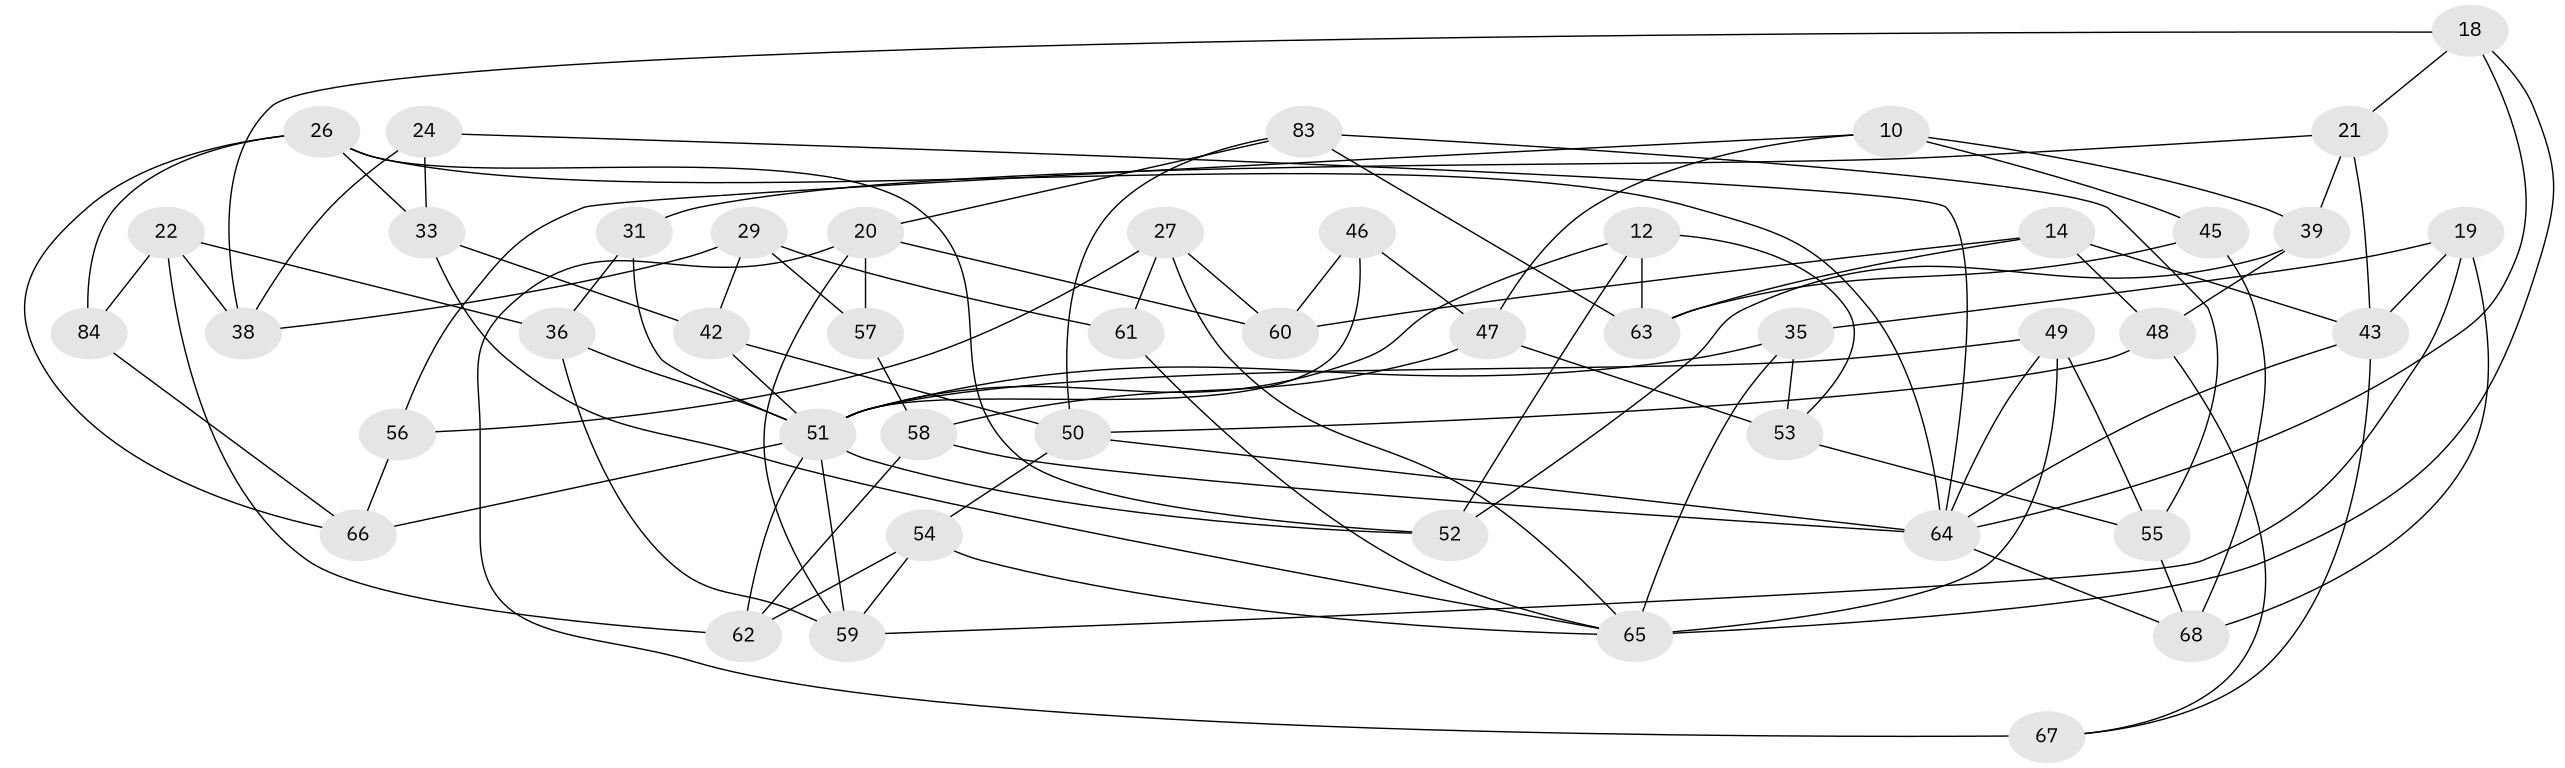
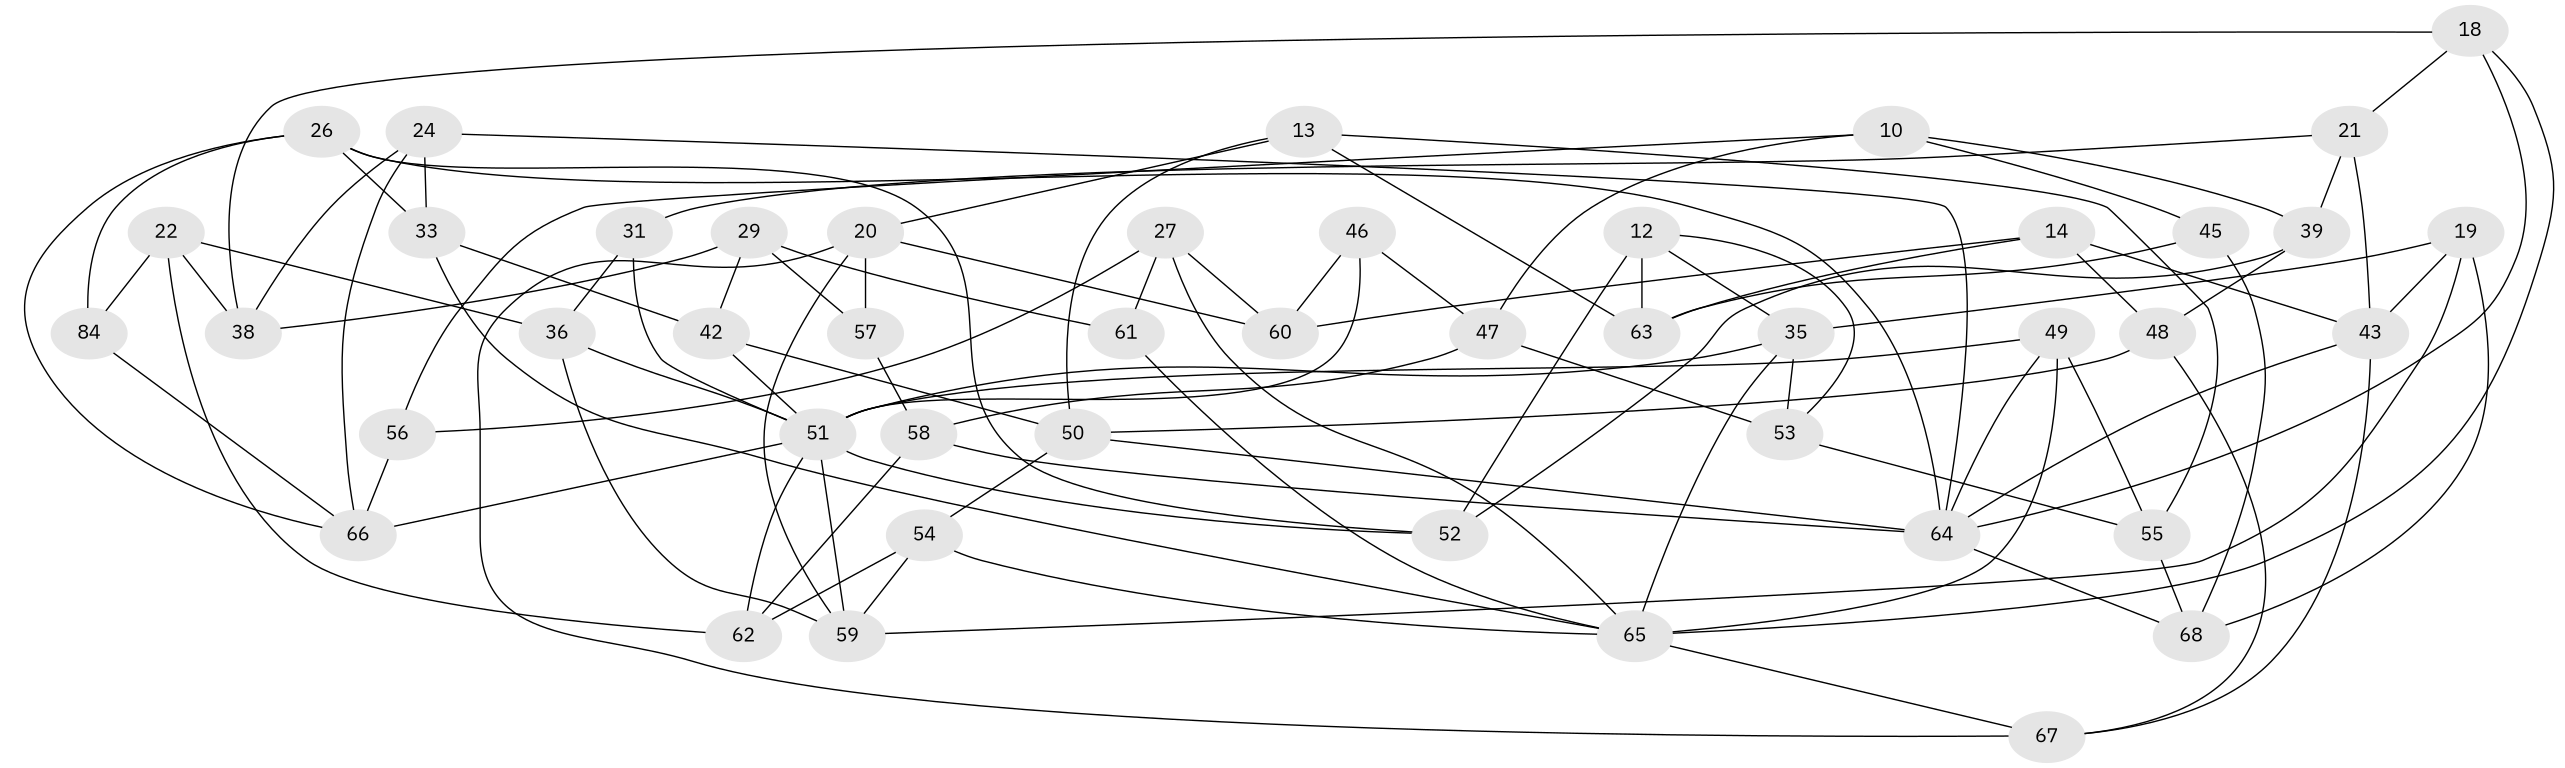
node "83": label "83" -> "13"
edge "24" -- "66": added
edge "12" -- "51": now "12" -- "35"
edge "65" -- "67": added
